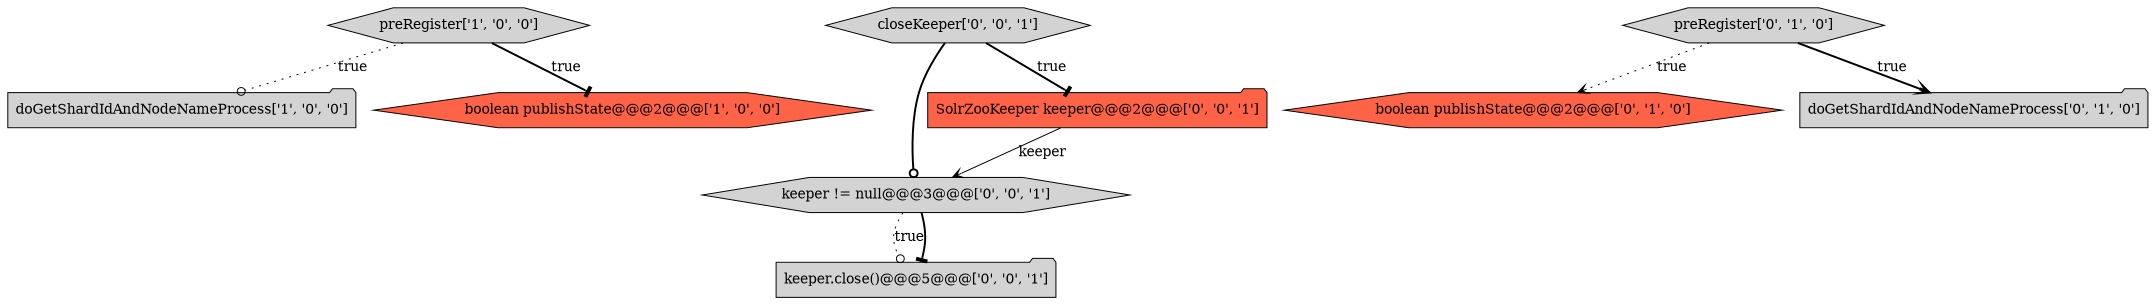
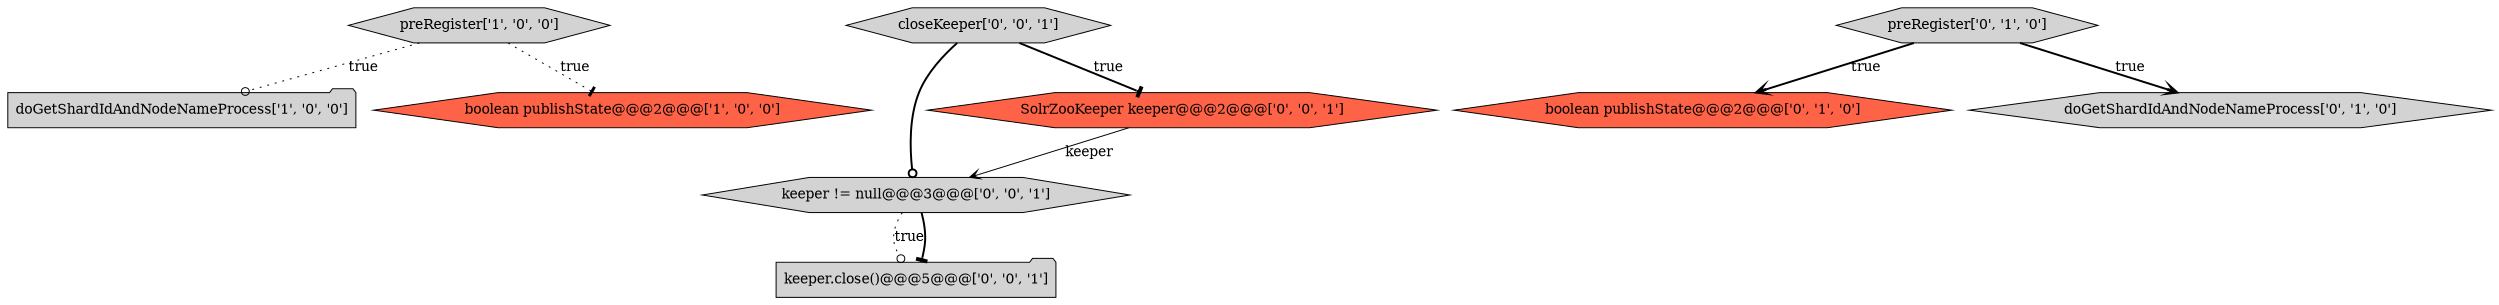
edge "preRegister['0', '1', '0']" -> "boolean publishState@@@2@@@['0', '1', '0']": style dotted -> bold
edge "preRegister['1', '0', '0']" -> "boolean publishState@@@2@@@['1', '0', '0']": style bold -> dotted
node "SolrZooKeeper keeper@@@2@@@['0', '0', '1']": shape folder -> hexagon
node "doGetShardIdAndNodeNameProcess['0', '1', '0']": shape folder -> hexagon
